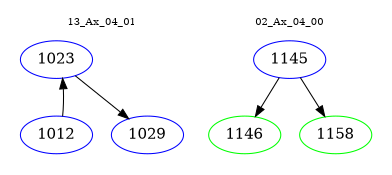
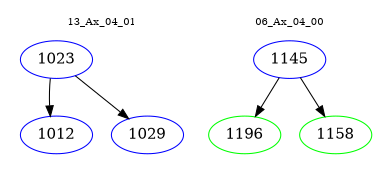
cluster "02_Ax_04_00": label "02_Ax_04_00" -> "06_Ax_04_00"
edge "1012" -> "1023": reversed
node "1146": label "1146" -> "1196"
